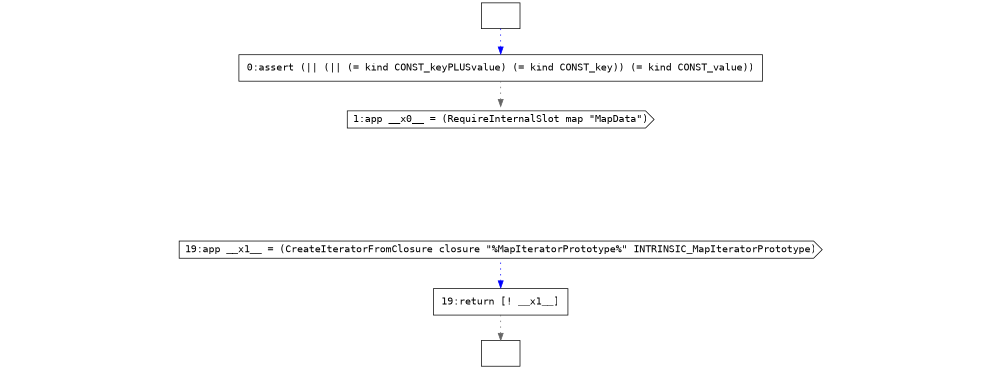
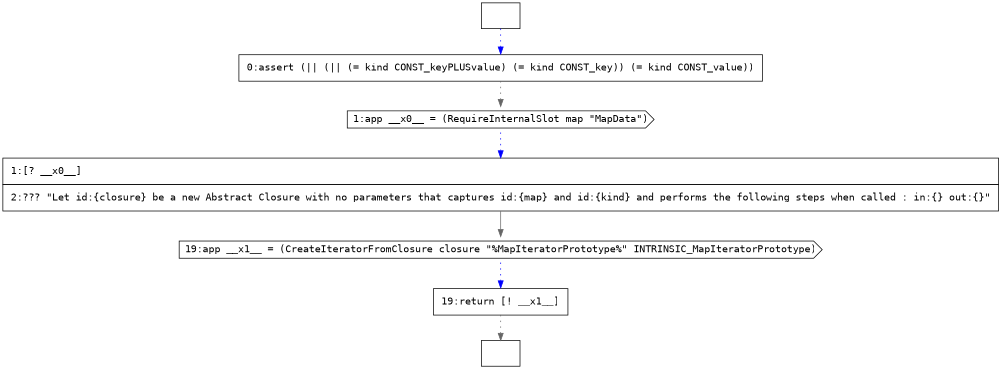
node "1:[? __x0__]": added
